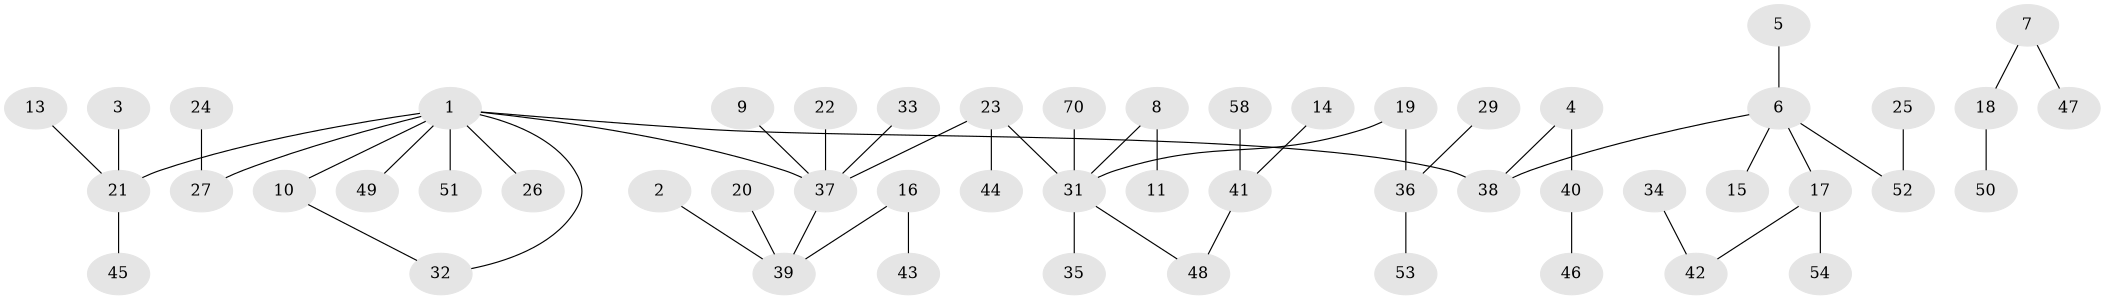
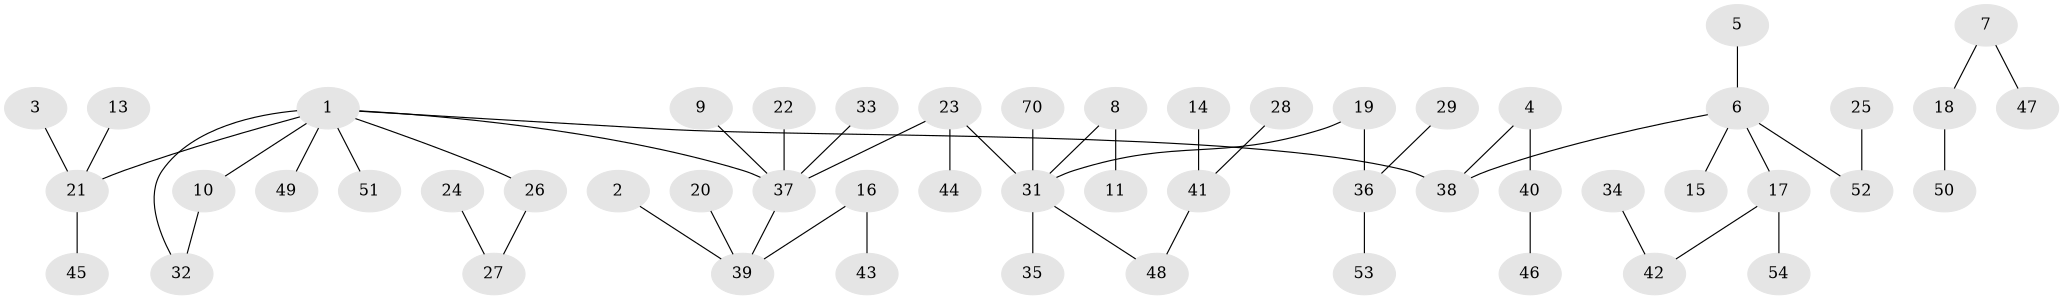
node "58": label "58" -> "28"
edge "1" -- "27": now "26" -- "27"
